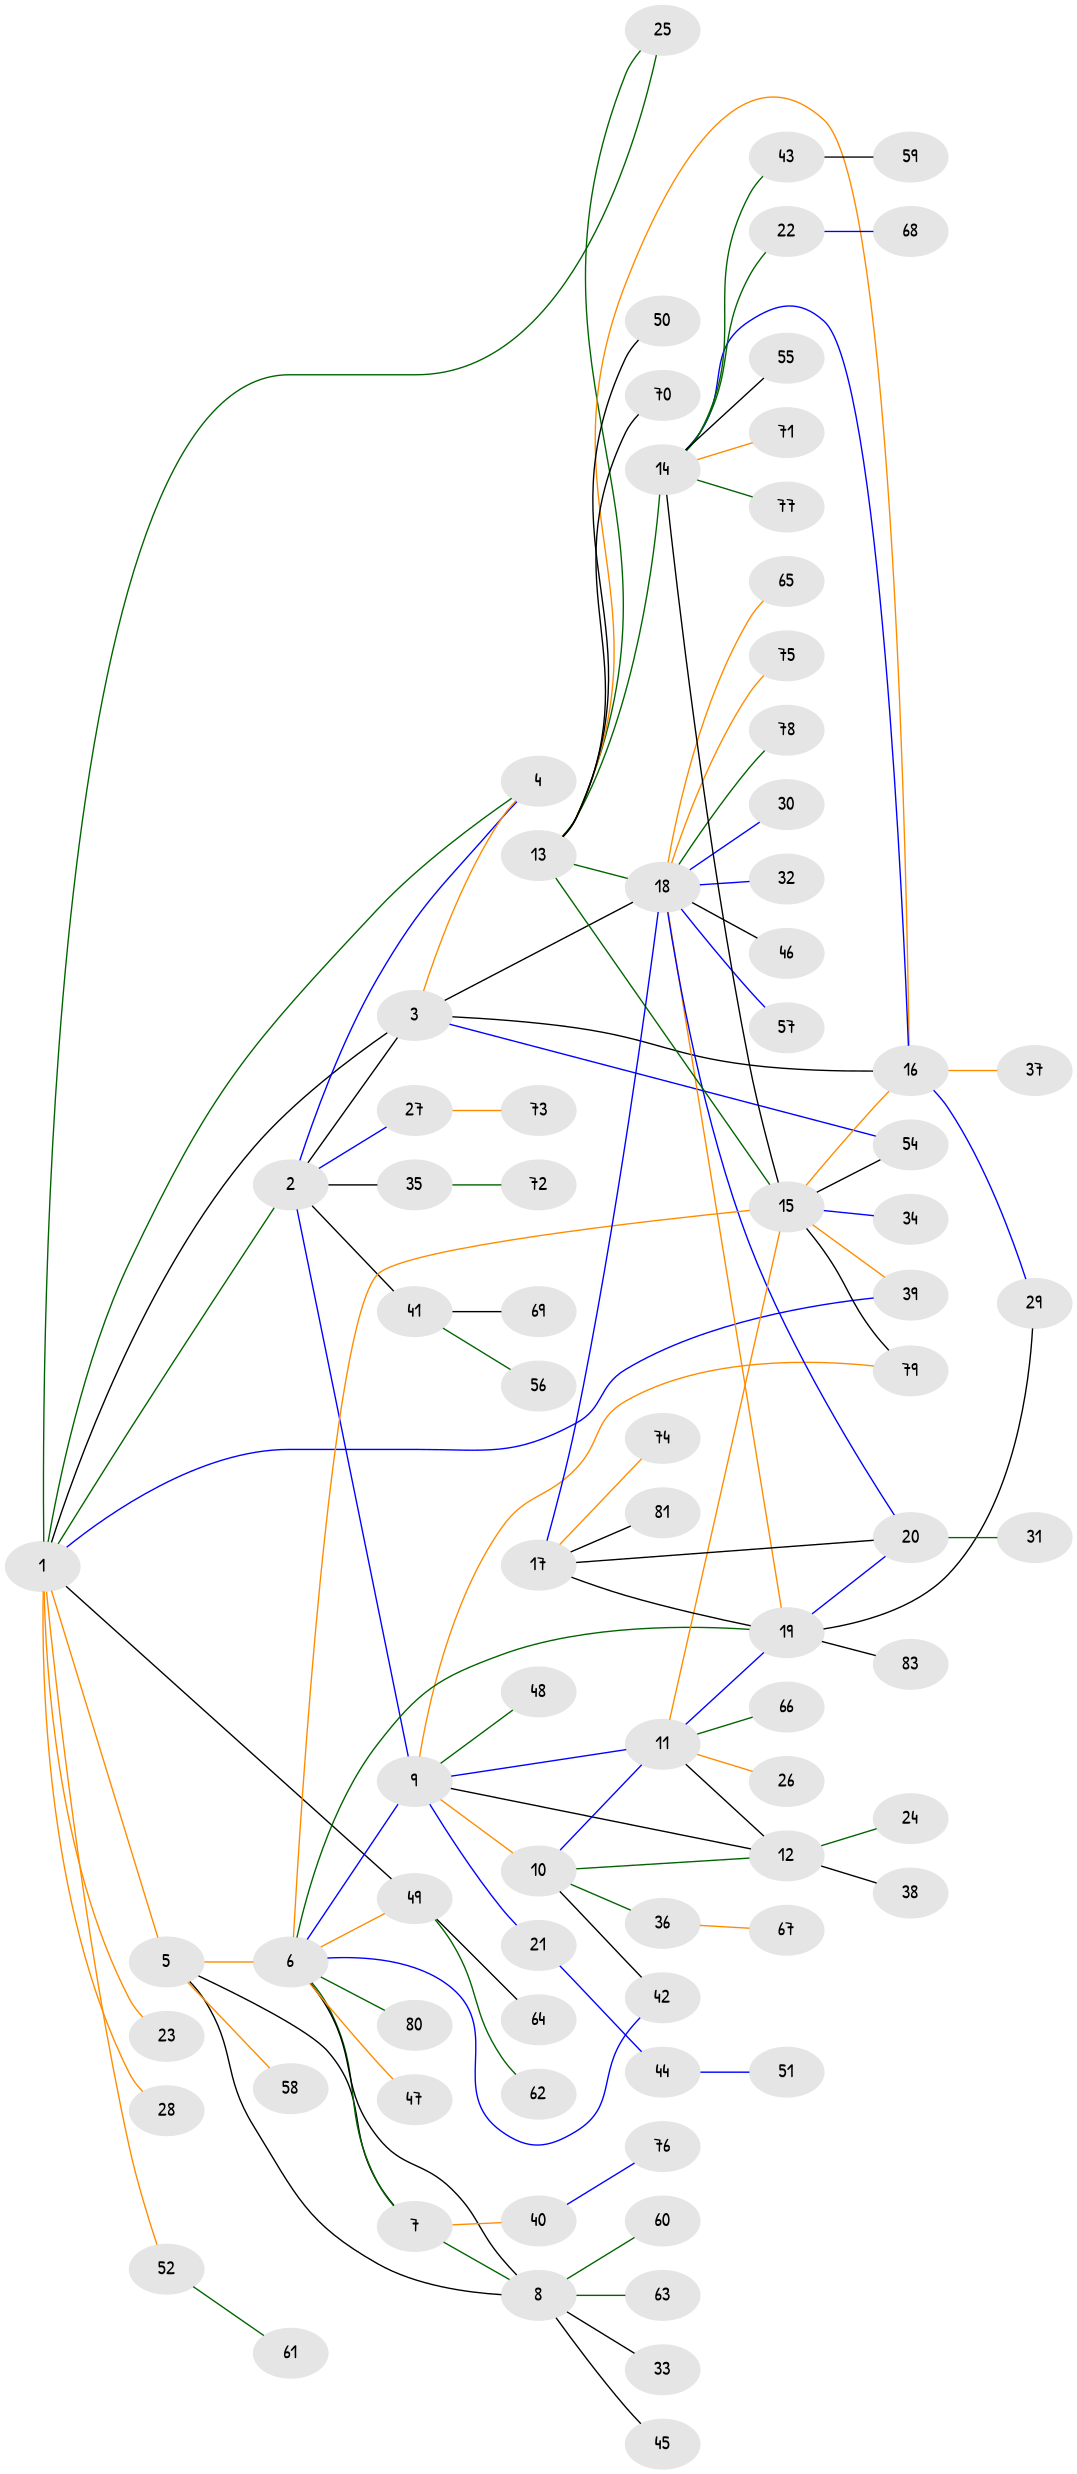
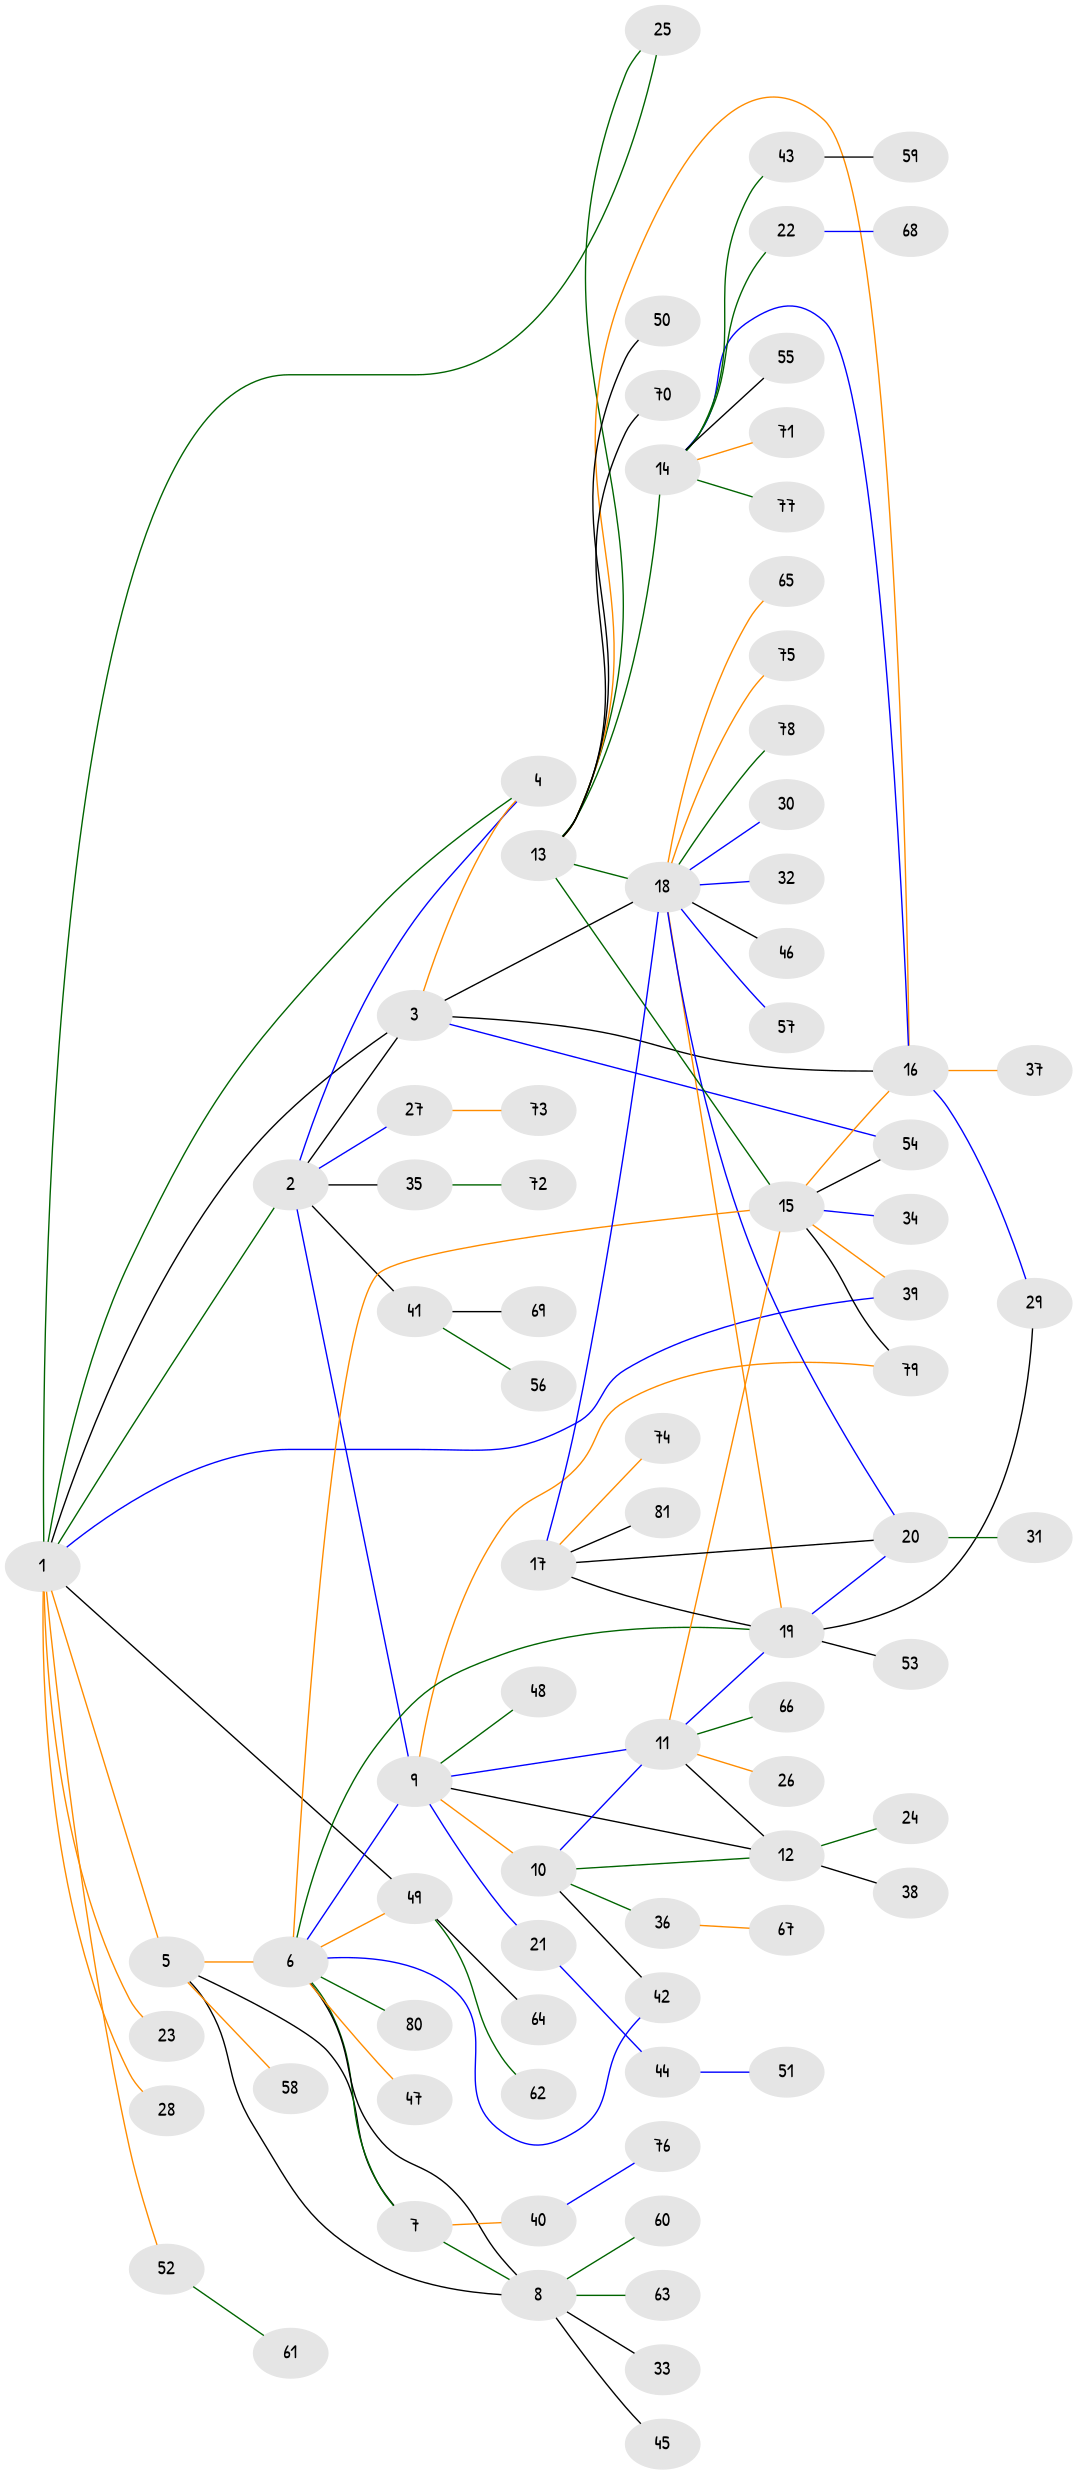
edge "14" -- "15": removed
node "83": label "83" -> "53"
